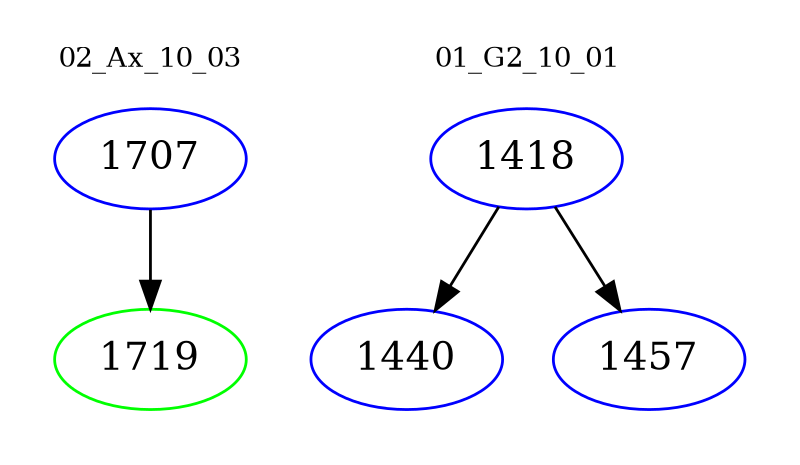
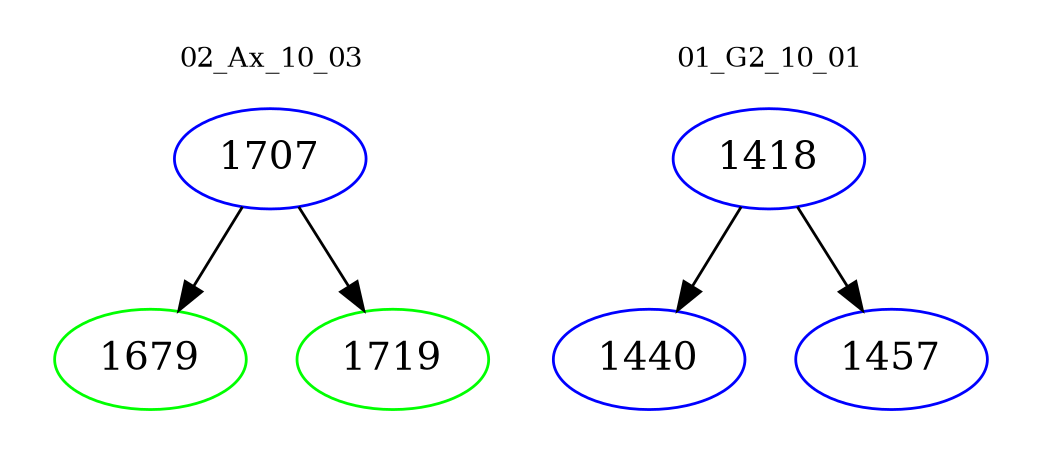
node "1679": added
